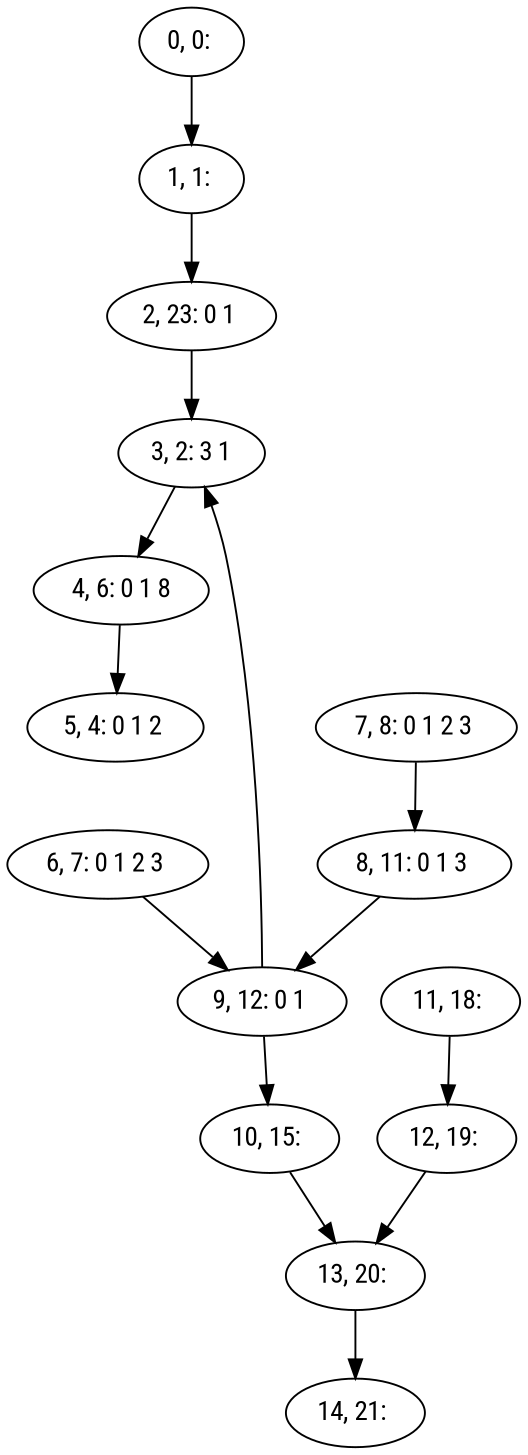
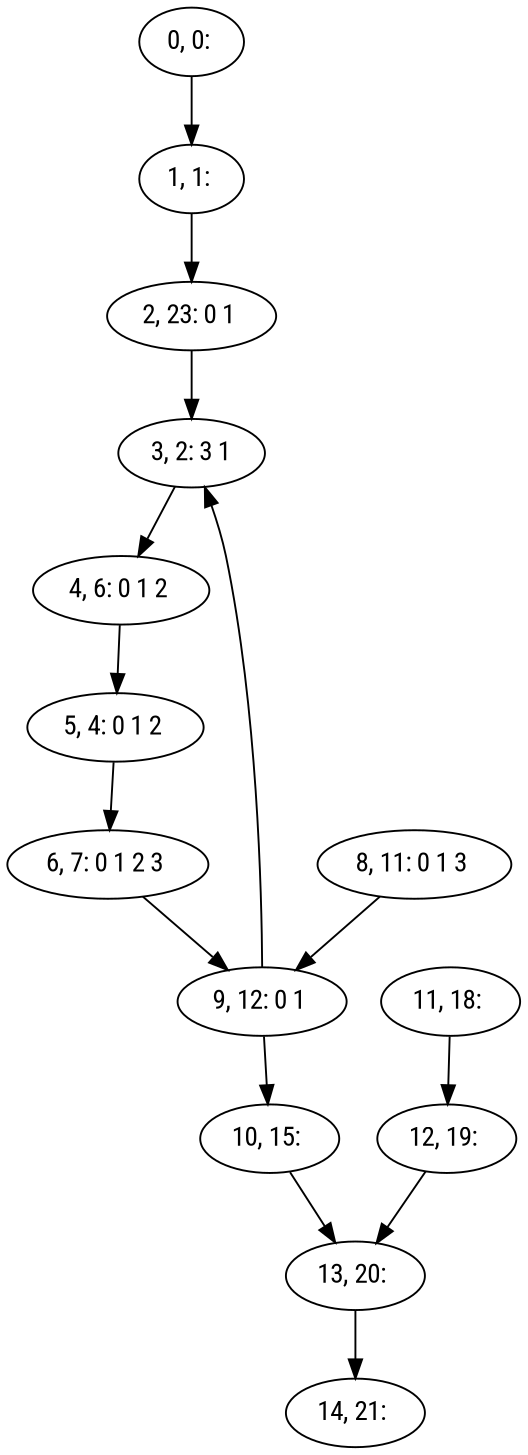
node "4, 6: 0 1 8": label "4, 6: 0 1 8" -> "4, 6: 0 1 2"
node "7, 8: 0 1 2 3": removed
edge "5, 4: 0 1 2" -> "6, 7: 0 1 2 3": added
